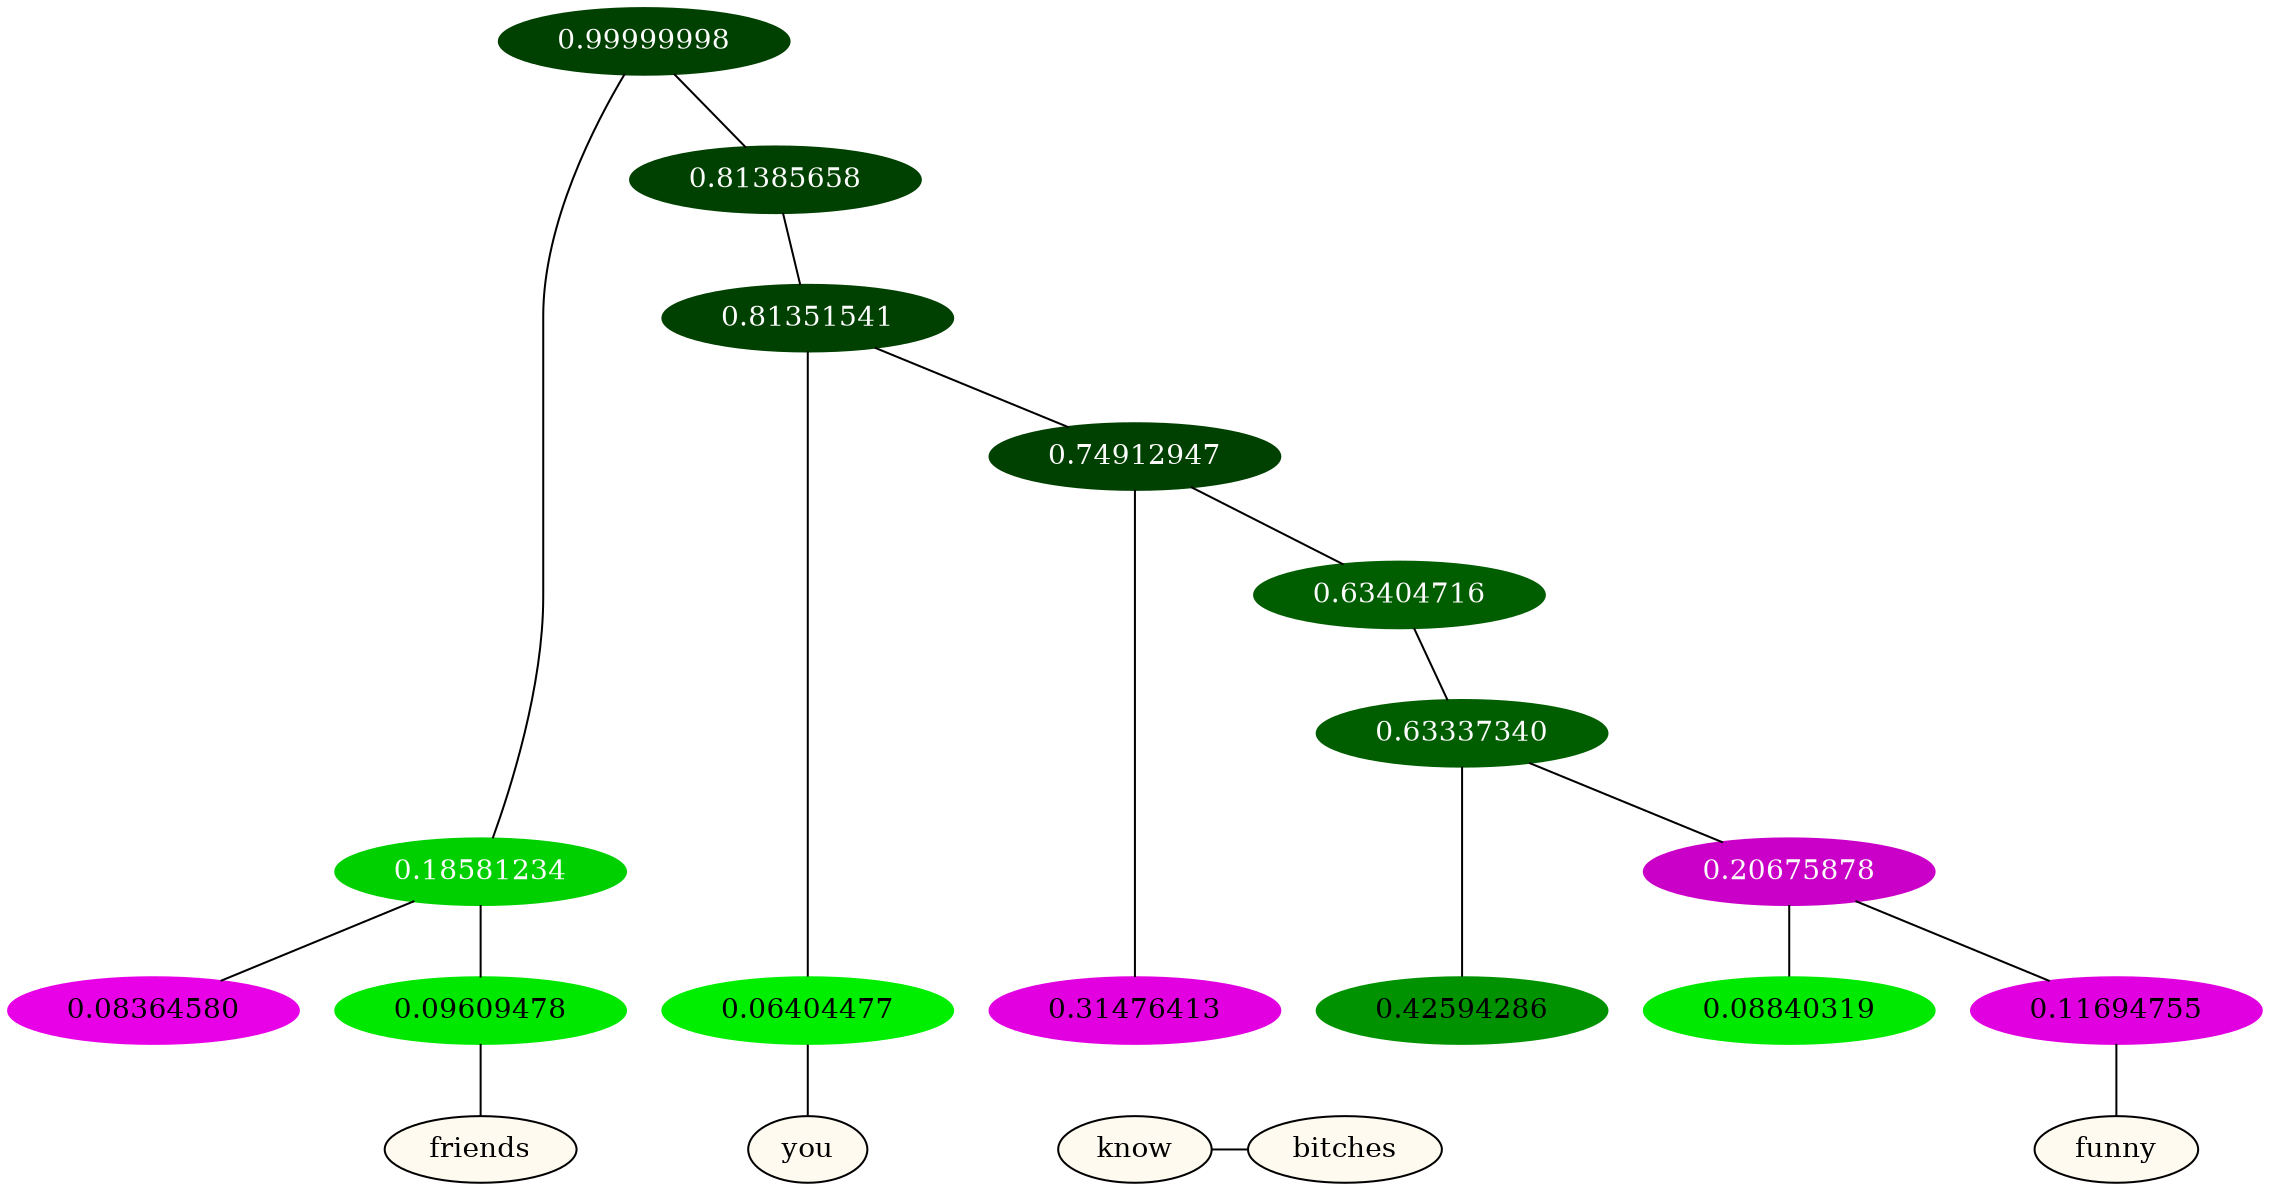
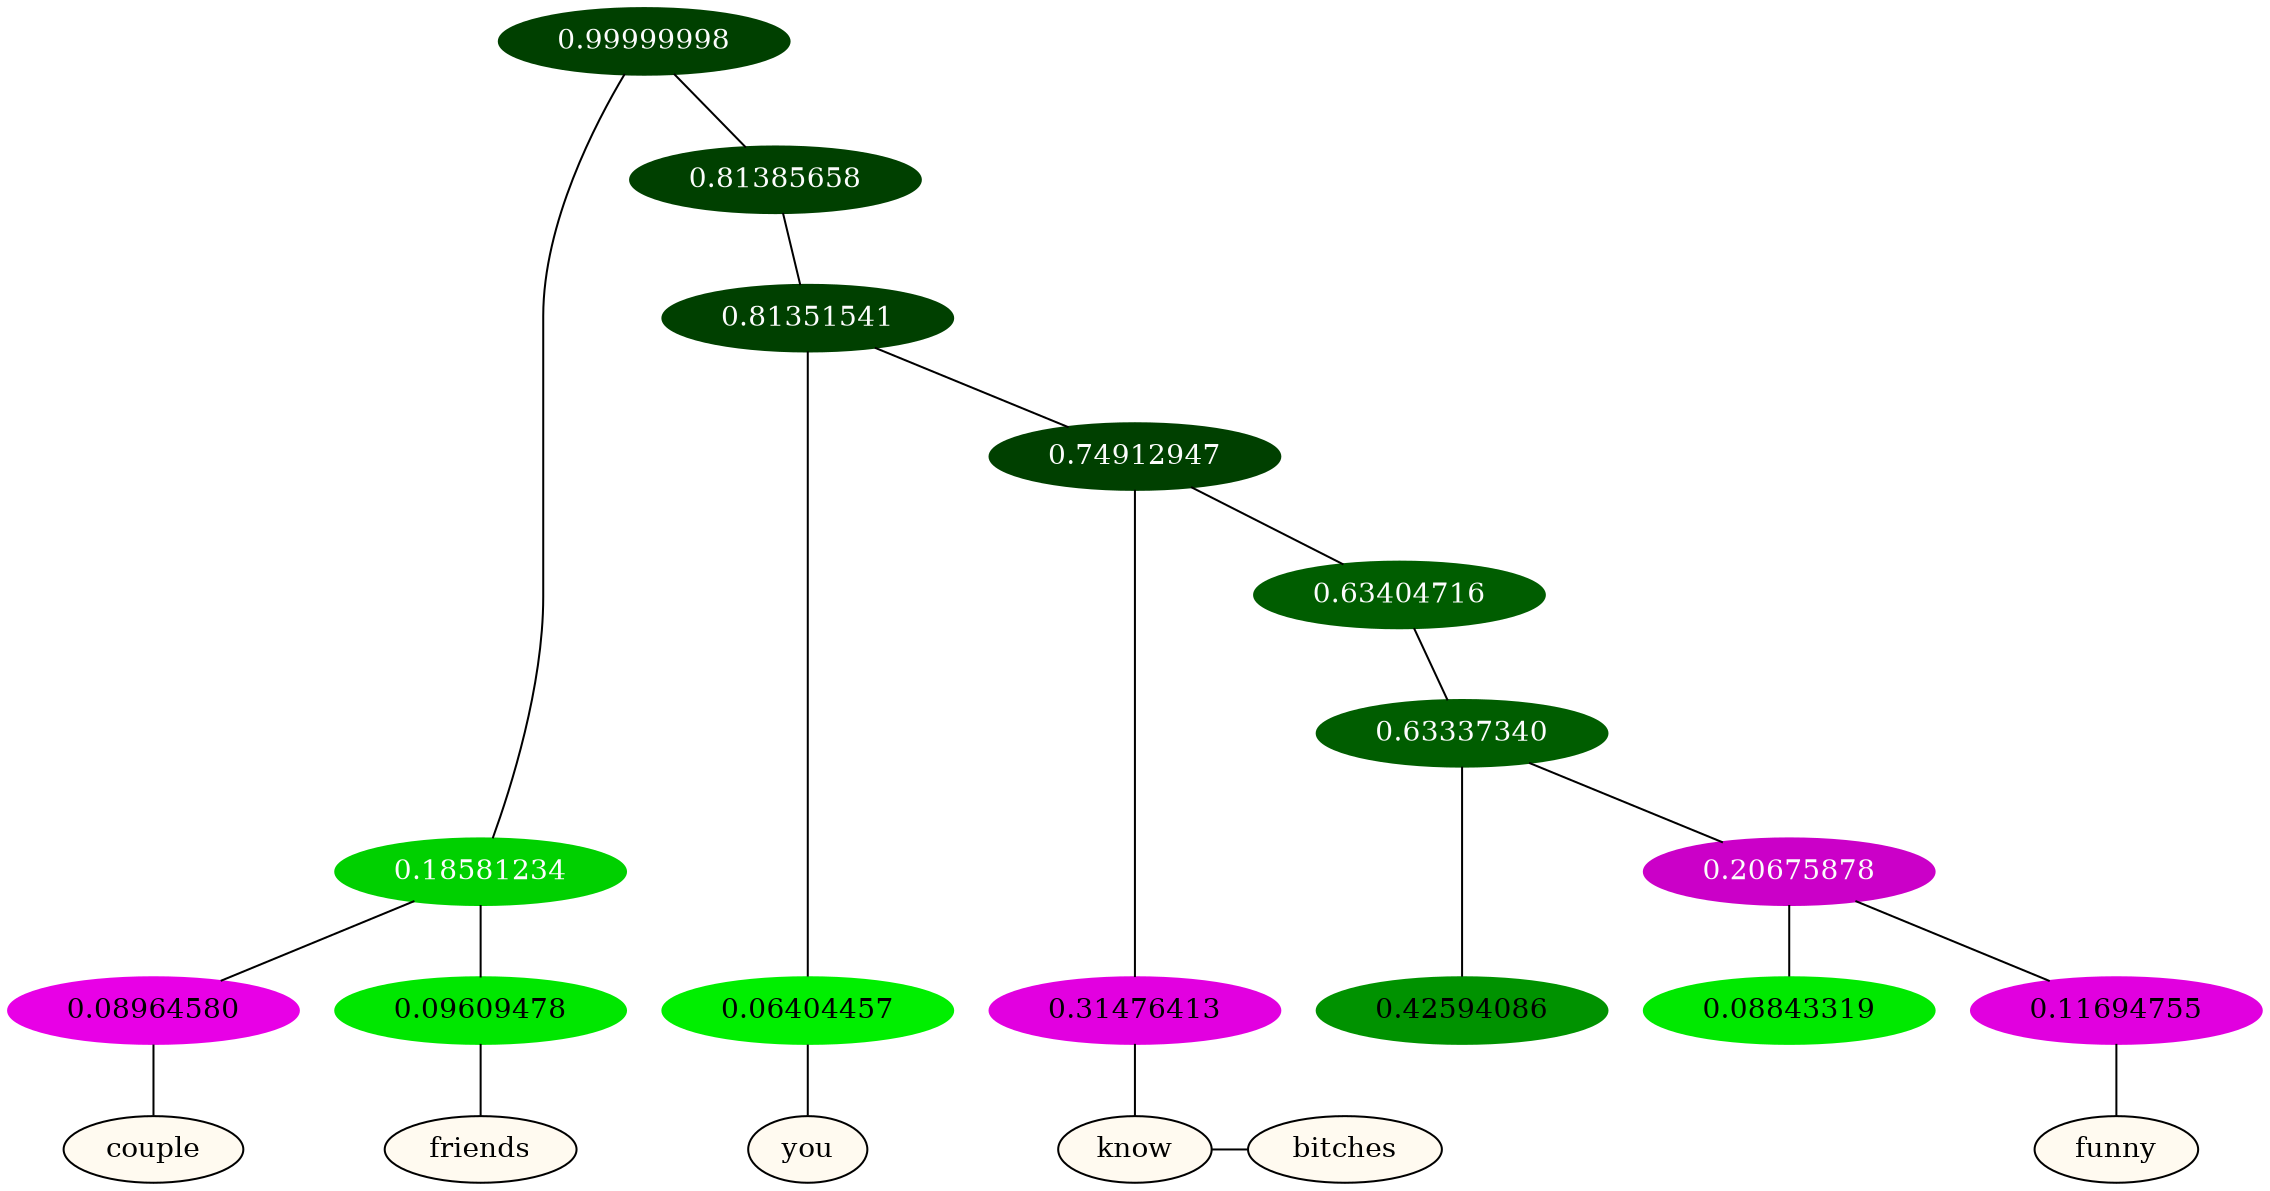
node "0.08364580": label "0.08364580" -> "0.08964580"
node "0.06404477": label "0.06404477" -> "0.06404457"
node "0.42594286": label "0.42594286" -> "0.42594086"
node "0.08840319": label "0.08840319" -> "0.08843319"
edge "0.31476413" -- "know": added
node "couple": added
